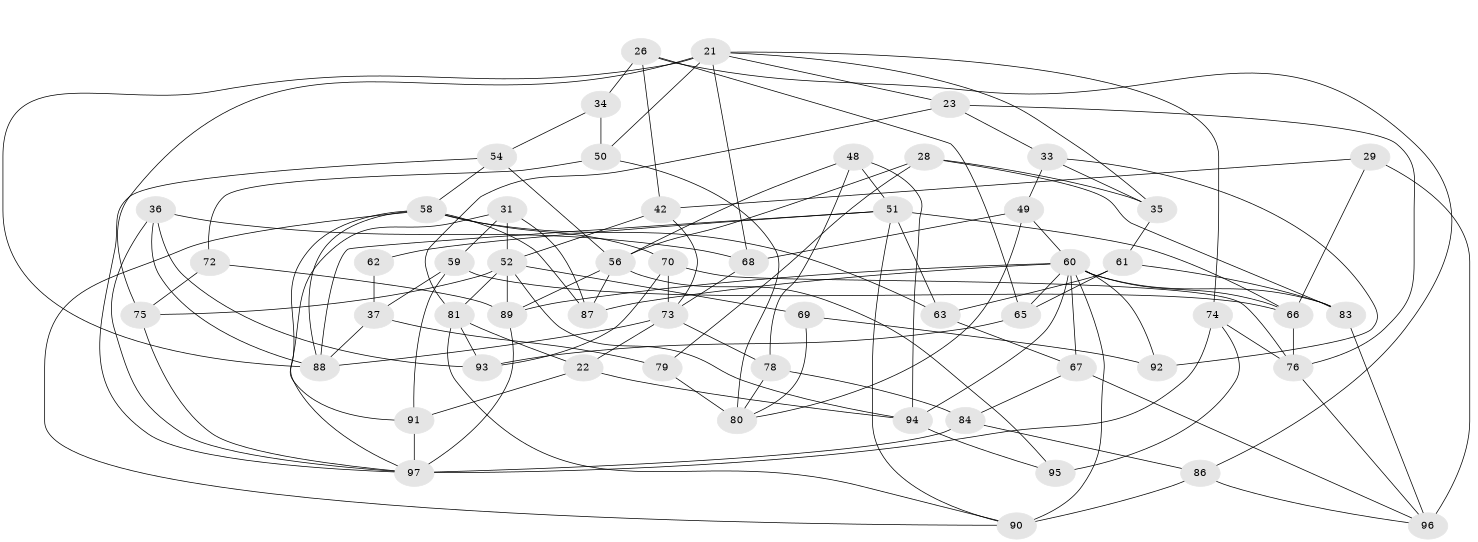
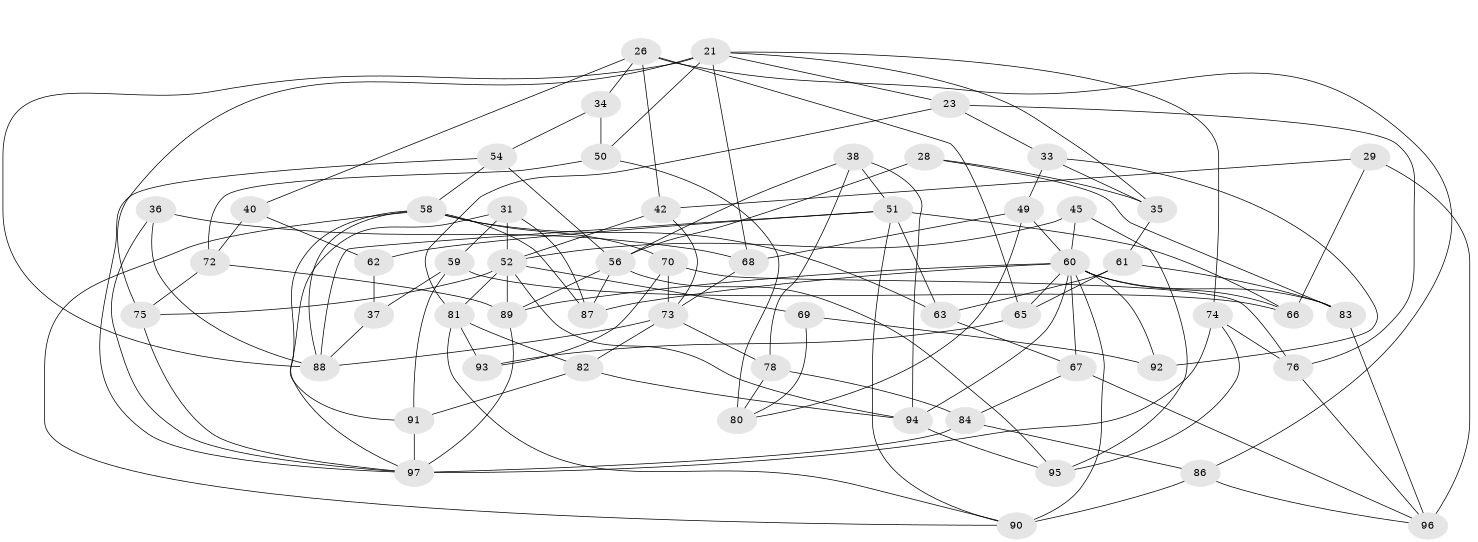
node "48": label "48" -> "38"
node "40": added
node "45": added
edge "36" -- "93": removed
edge "66" -- "76": removed
node "22": label "22" -> "82"
node "79": removed
